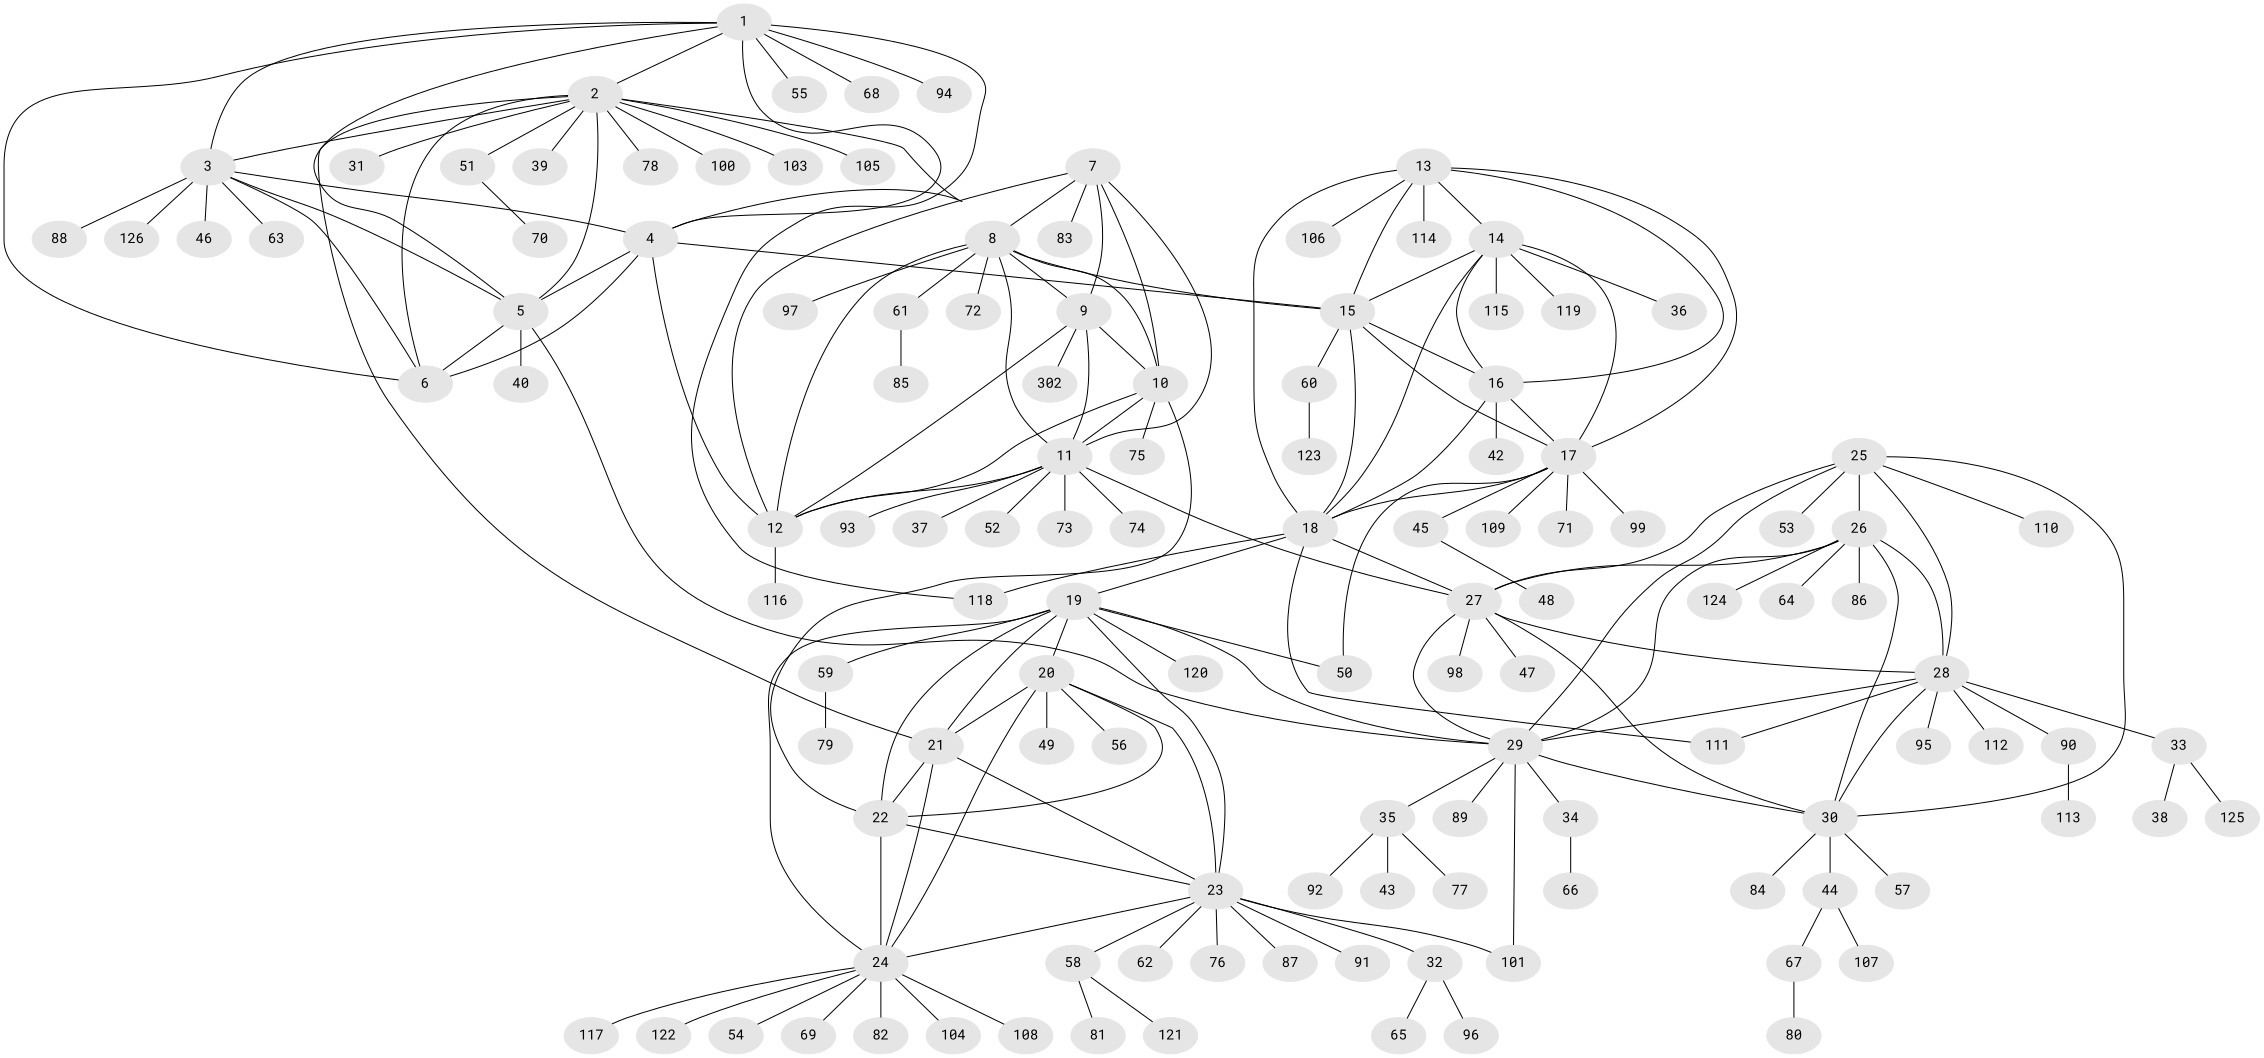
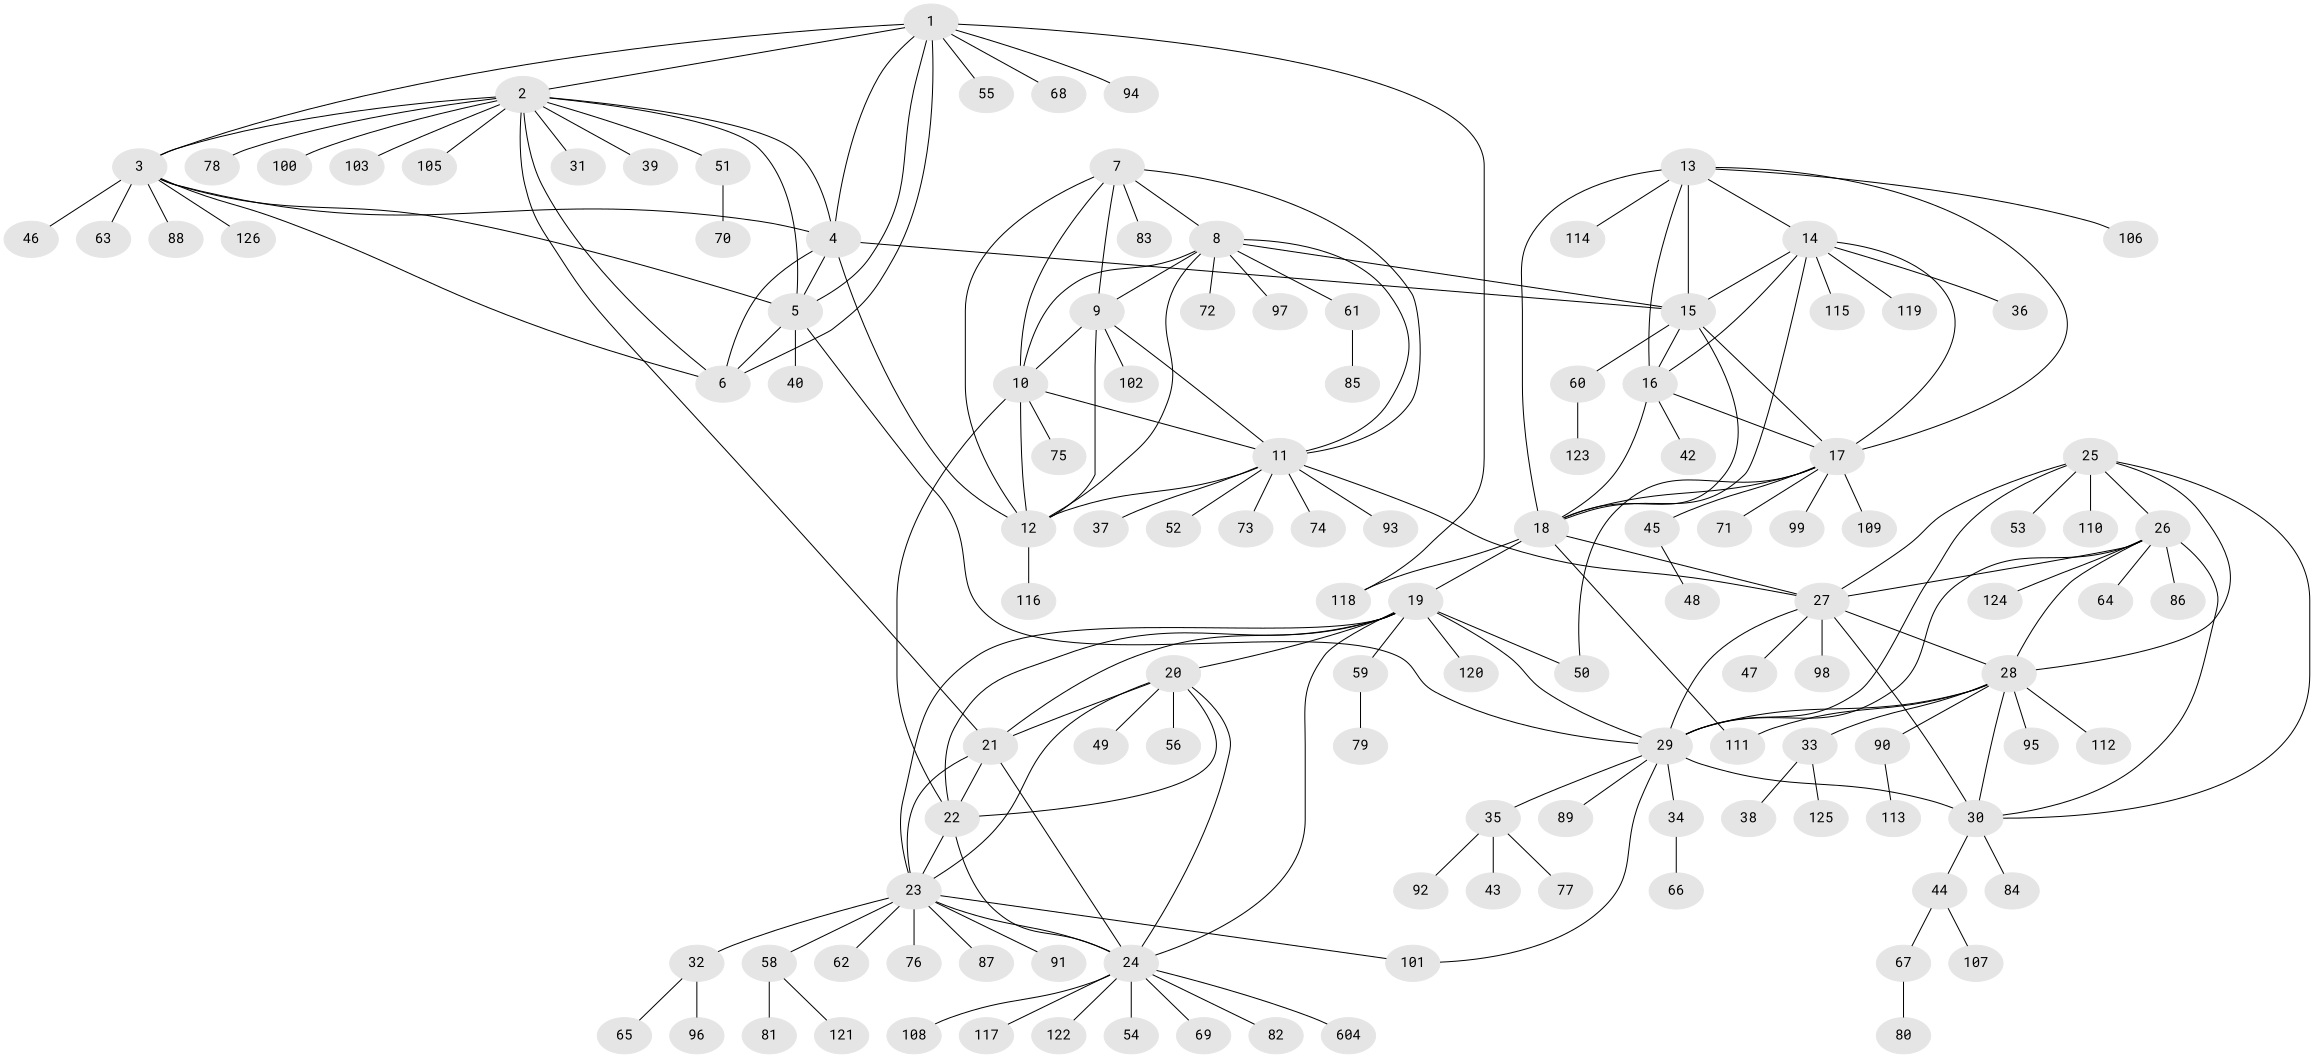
node "302": label "302" -> "102"
node "57": removed
node "104": label "104" -> "604"
